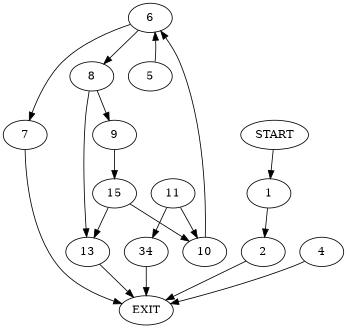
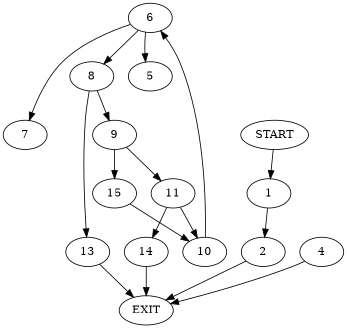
edge "5" -> "6": reversed
edge "9" -> "11": added
edge "15" -> "13": removed
edge "7" -> "EXIT": removed
node "34": label "34" -> "14"
